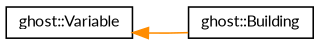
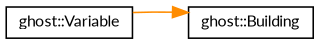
edge "ghost::Building" -> "ghost::Variable": reversed
